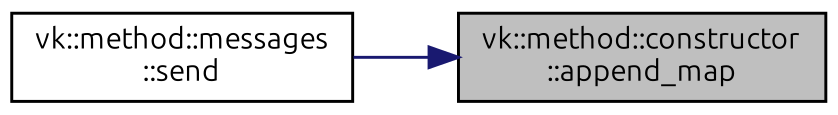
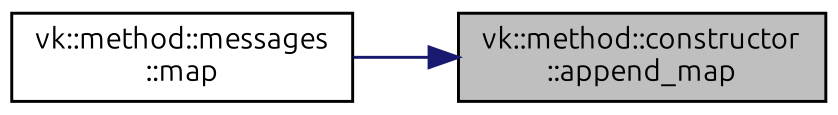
node "vk::method::messages ::send": label "vk::method::messages ::send" -> "vk::method::messages ::map"
